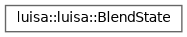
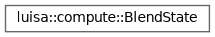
node "luisa::luisa::BlendState": label "luisa::luisa::BlendState" -> "luisa::compute::BlendState"
